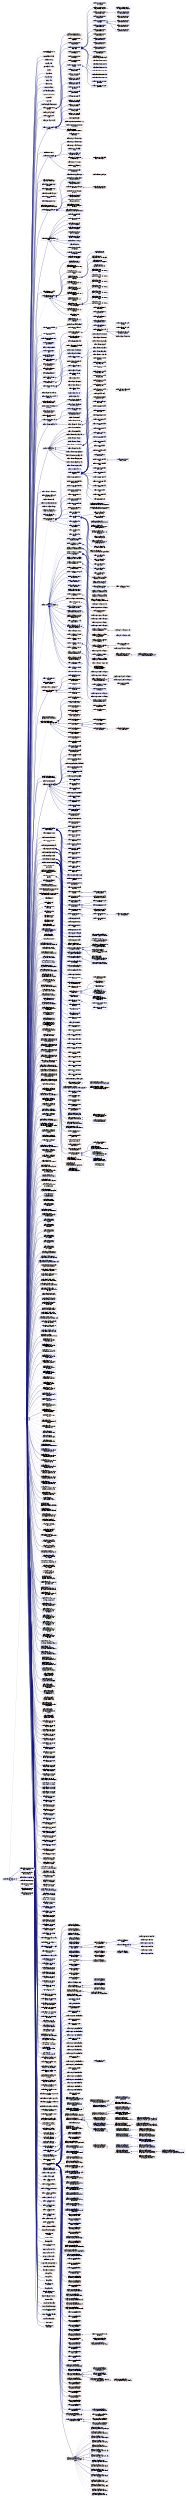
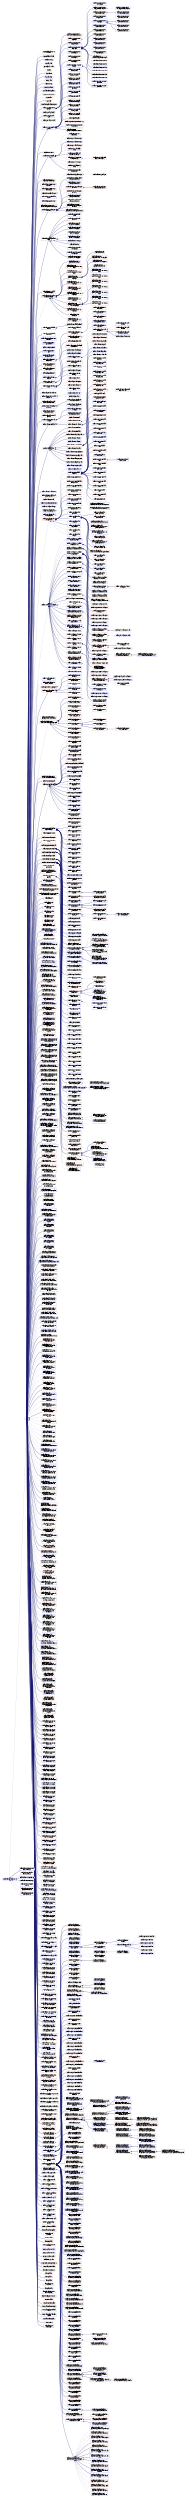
node "proteus.mprans.Dissipation. LevelModel": label "proteus.mprans.Dissipation. LevelModel" -> "proteus.mprans.Dissipation. MinModelStep"
node "proteus.tests.cylinder2D.sbm _method.pressure_p.getIBC_p": label "proteus.tests.cylinder2D.sbm _method.pressure_p.getIBC_p" -> "proteus.tests.cylinder2D.sbm _ductib.pressure_p.getIBC_p"
edge "proteus.tests.ci.adr _3d_p.u5Ex" -> "proteus.FemTools.NodalDOFMap": now "proteus.tests.ci.adr _3d_p.u5Ex" -> "object"
